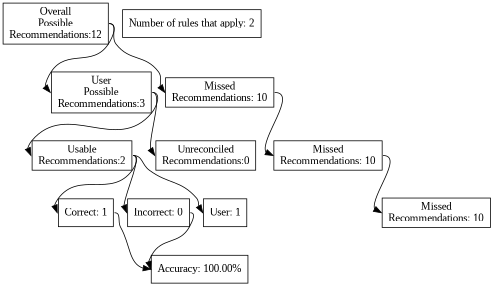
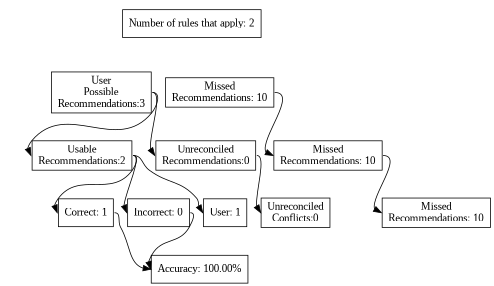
node "Overall Possible Recommendations:12": removed
node "Unreconciled Conflicts:0": added
